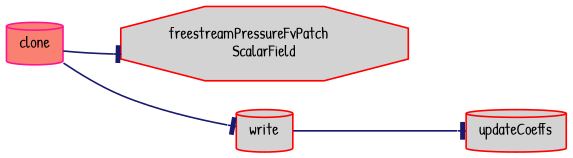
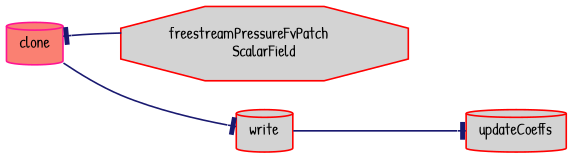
edge "clone" -> "freestreamPressureFvPatch ScalarField": reversed
